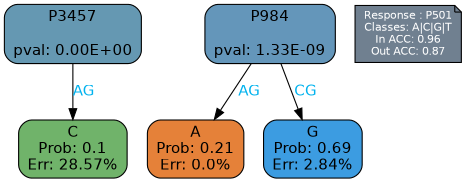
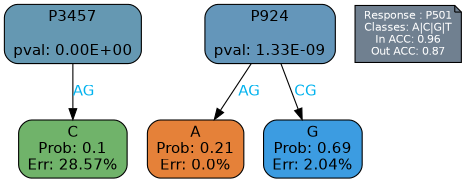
node "P984 pval: 1.33E-09": label "P984 pval: 1.33E-09" -> "P924 pval: 1.33E-09"
node "G Prob: 0.69 Err: 2.84%": label "G Prob: 0.69 Err: 2.84%" -> "G Prob: 0.69 Err: 2.04%"
